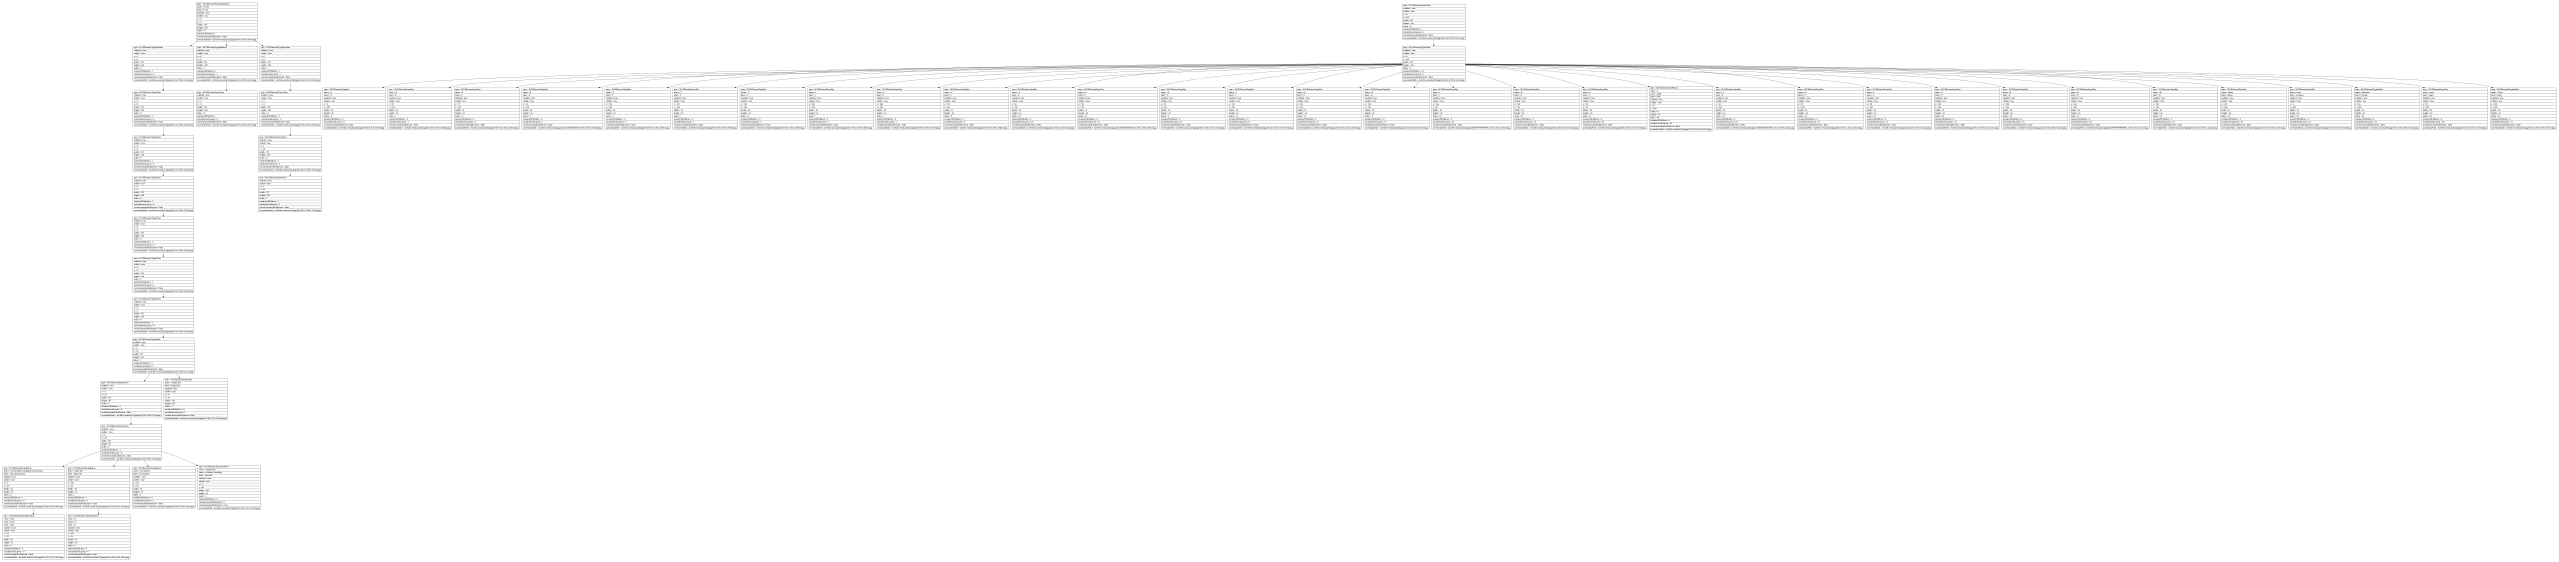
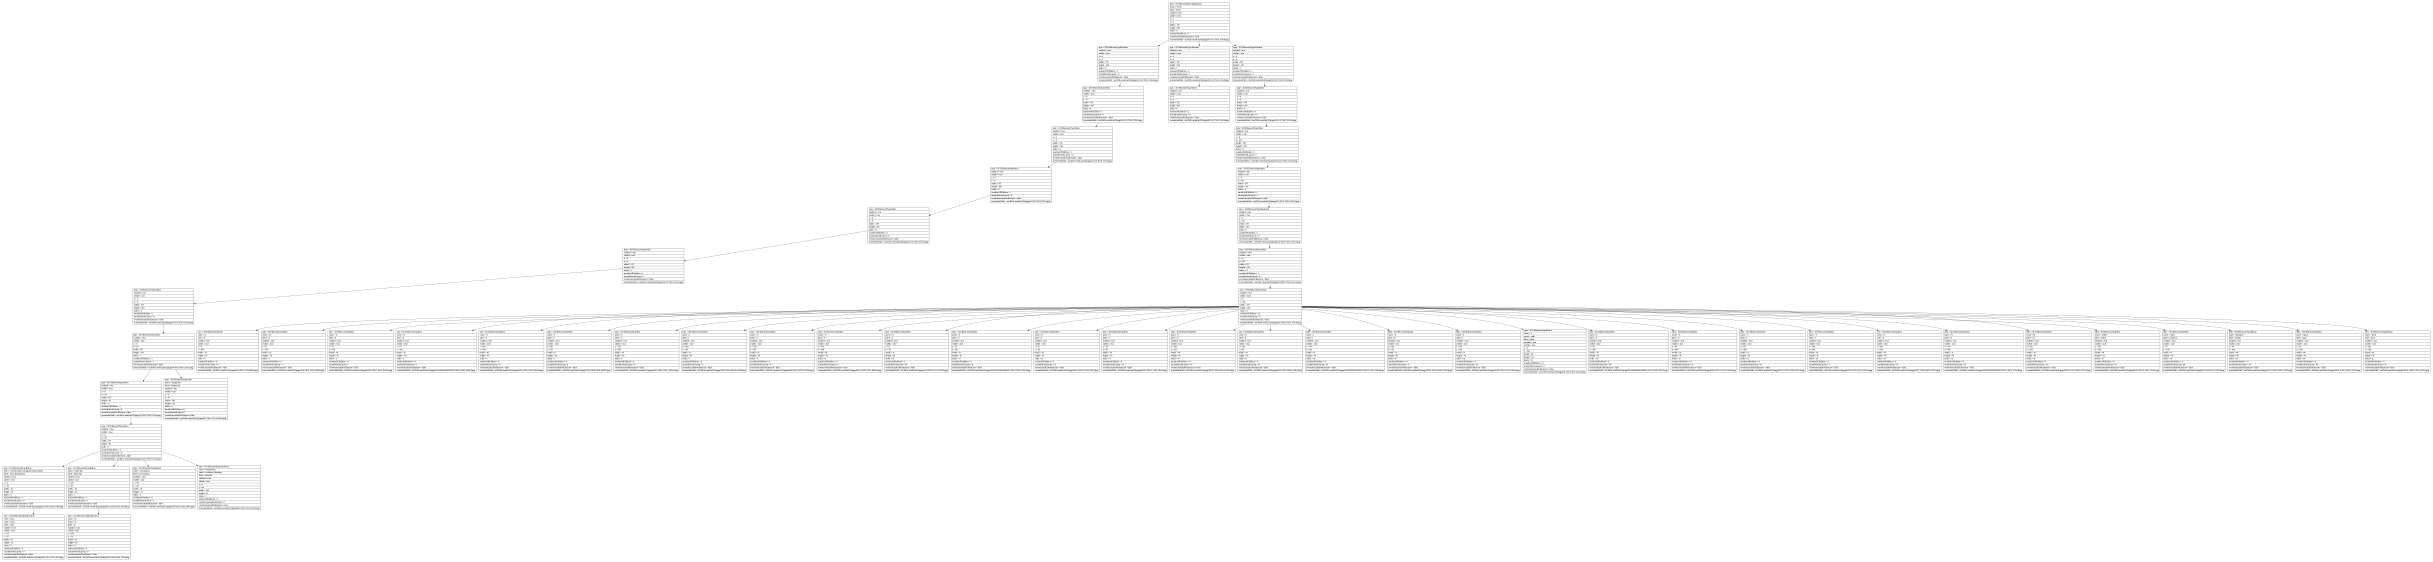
node "type = XCUIElementTypeKeyboard": added
